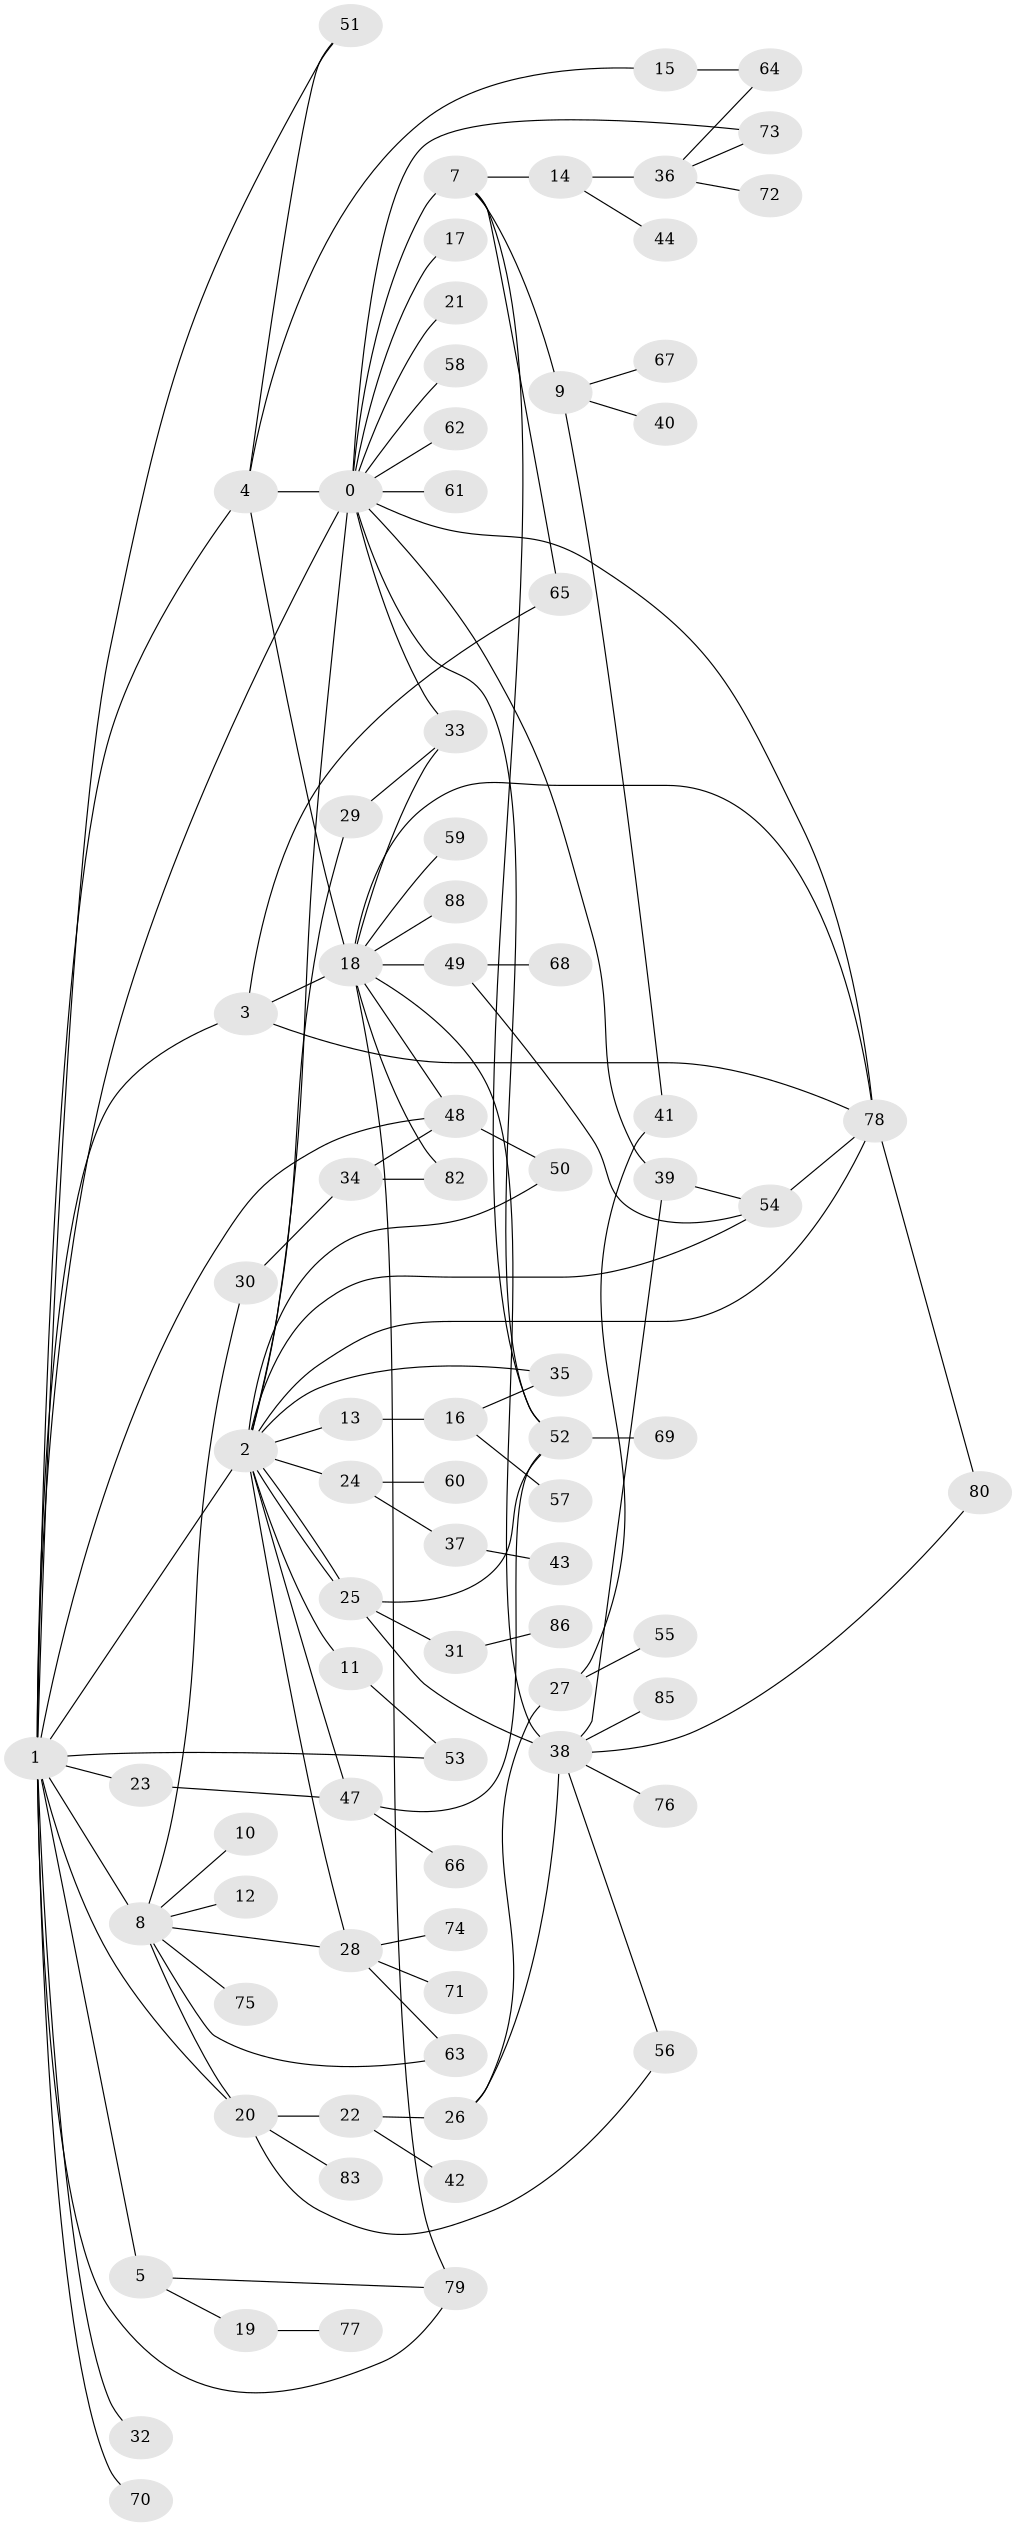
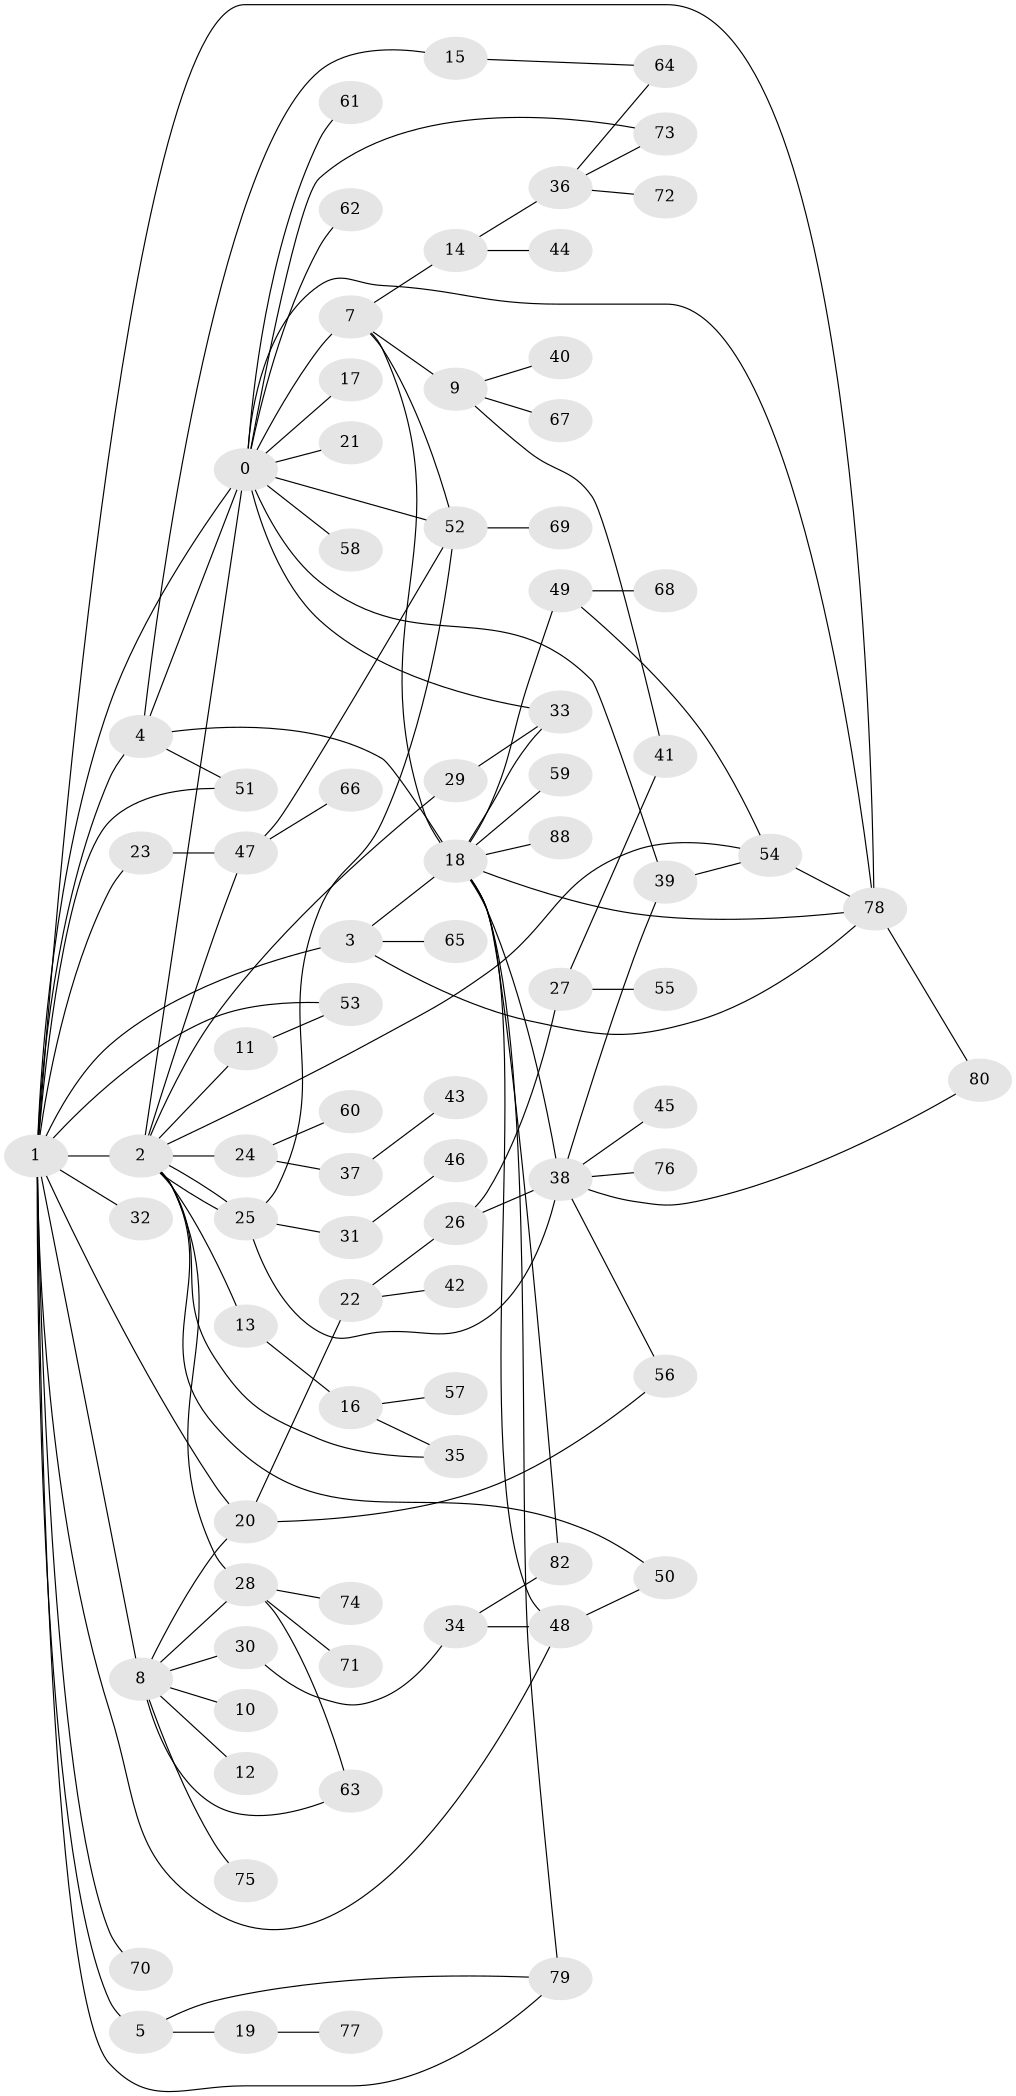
edge "7" -- "65": now "7" -- "18"
edge "78" -- "2": now "78" -- "1"
node "86": label "86" -> "46"
node "85": label "85" -> "45"
node "83": removed
